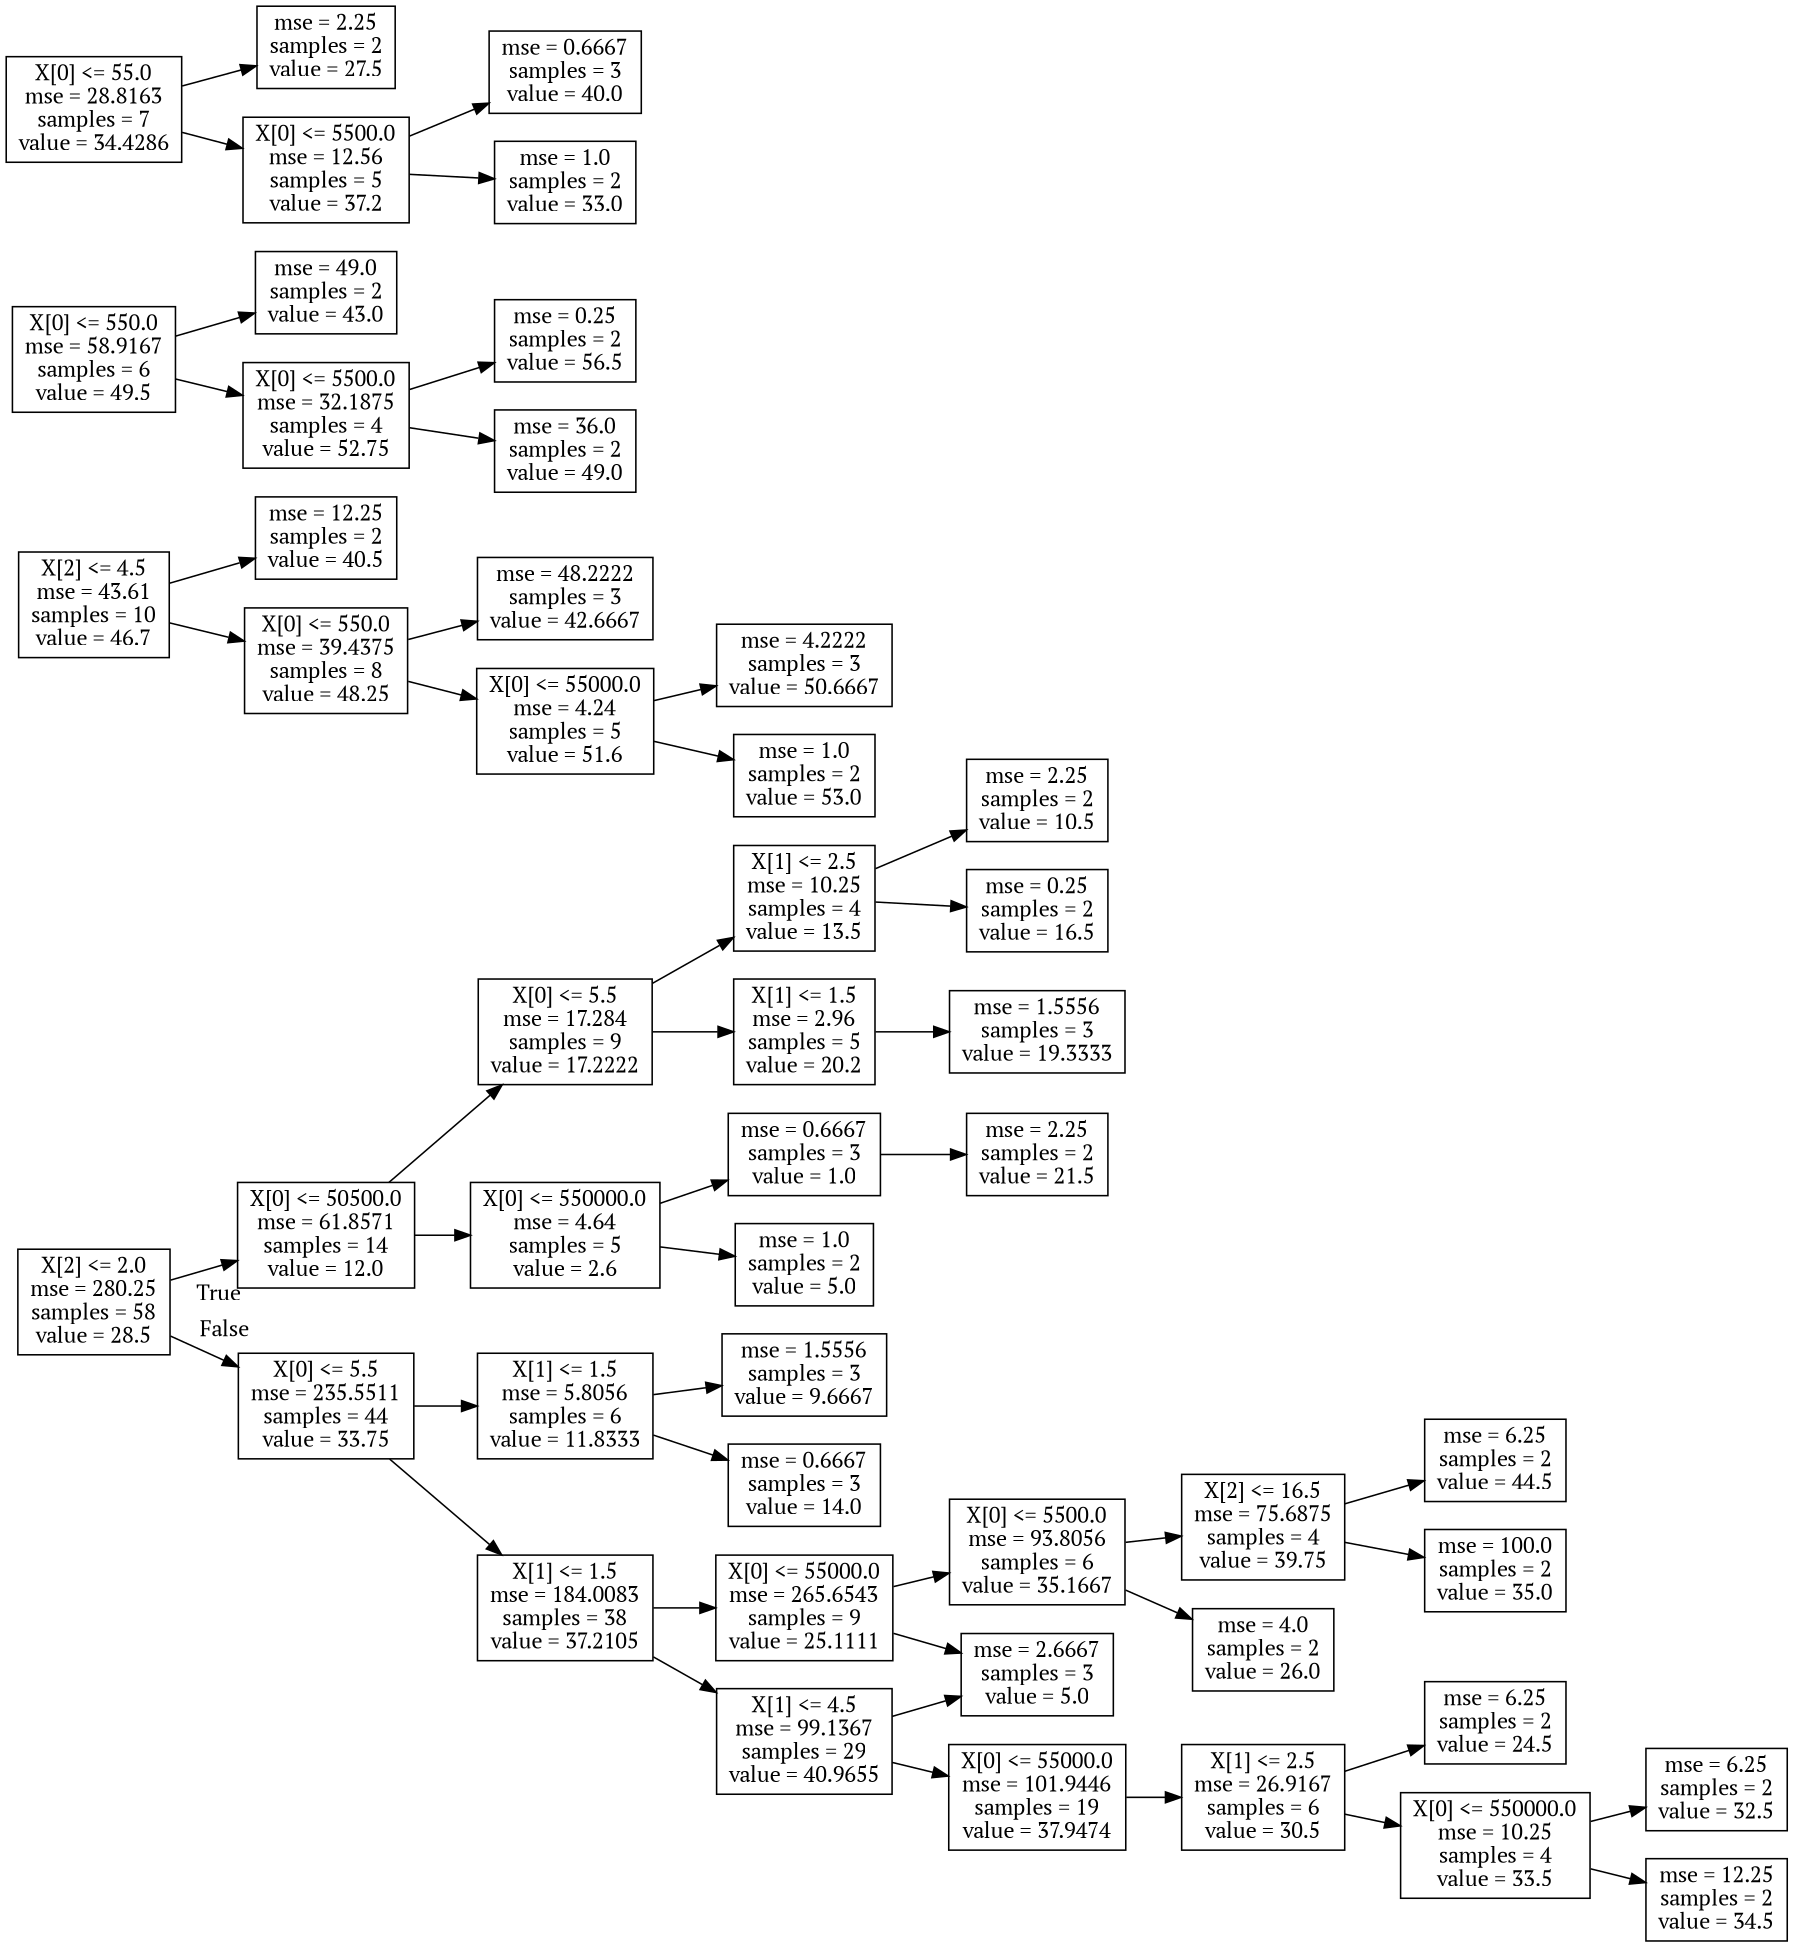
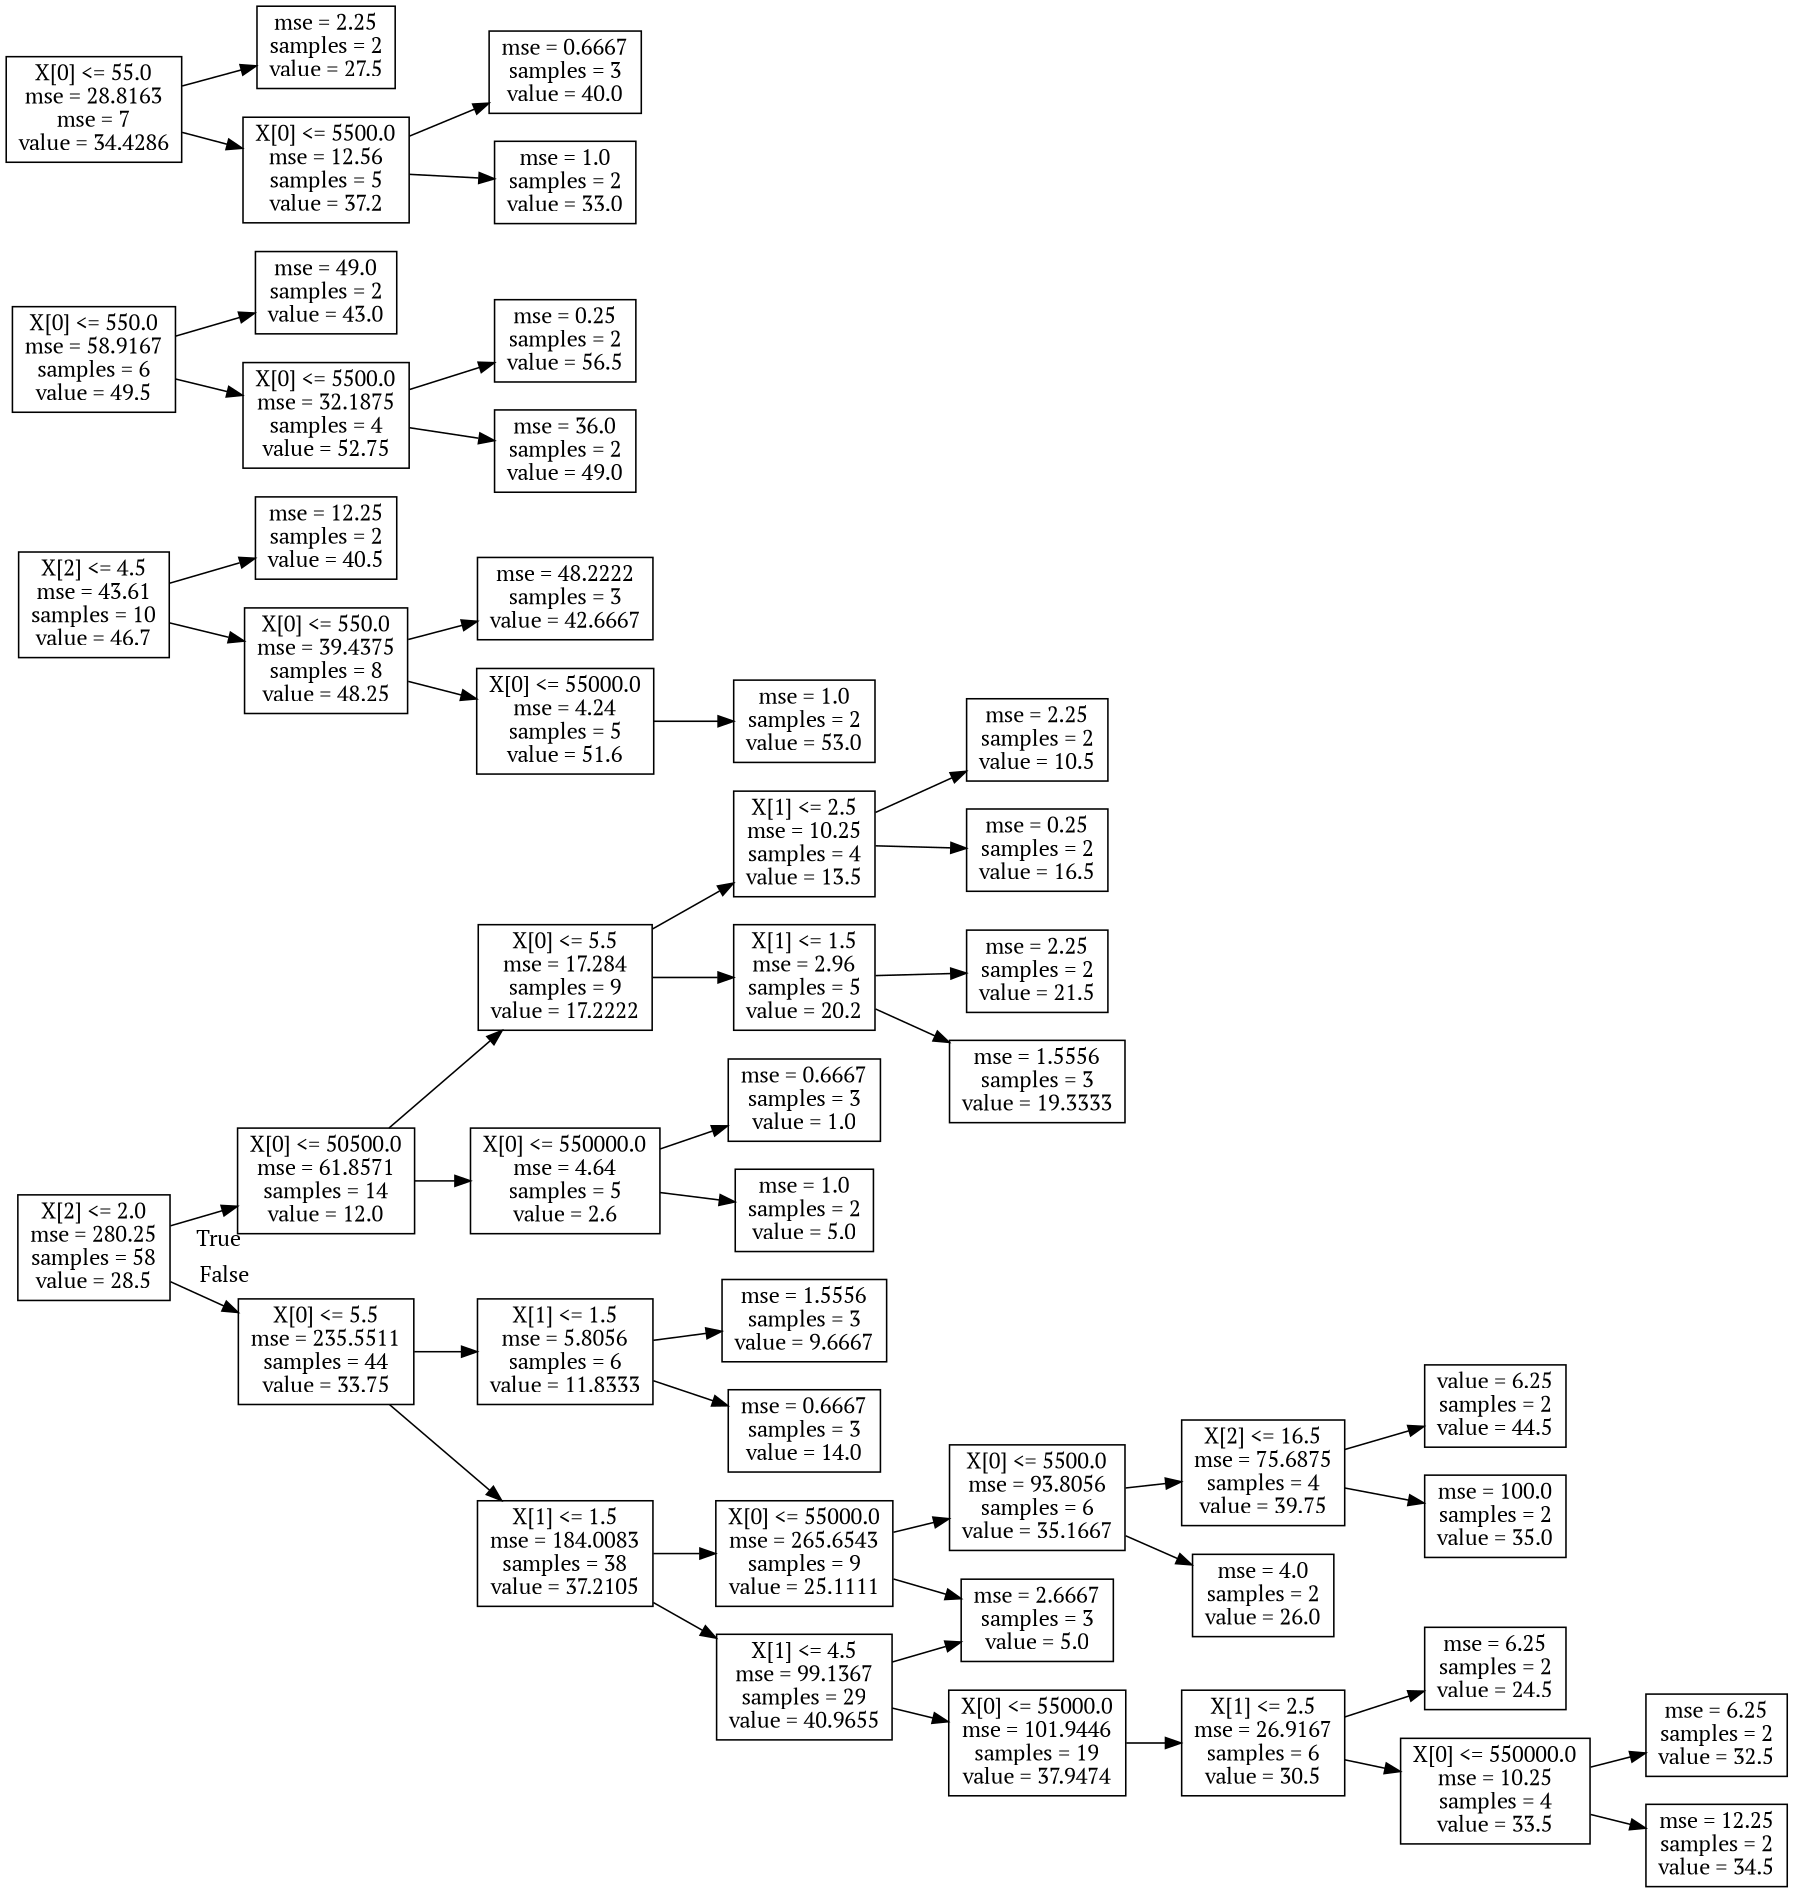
node "X[0] <= 55.0 mse = 28.8163 samples = 7 value = 34.4286": label "X[0] <= 55.0 mse = 28.8163 samples = 7 value = 34.4286" -> "X[0] <= 55.0 mse = 28.8163 mse = 7 value = 34.4286"
node "mse = 4.2222 samples = 3 value = 50.6667": removed
edge "mse = 0.6667 samples = 3 value = 1.0" -> "mse = 2.25 samples = 2 value = 21.5": now "X[1] <= 1.5 mse = 2.96 samples = 5 value = 20.2" -> "mse = 2.25 samples = 2 value = 21.5"
node "mse = 6.25 samples = 2 value = 44.5": label "mse = 6.25 samples = 2 value = 44.5" -> "value = 6.25 samples = 2 value = 44.5"
